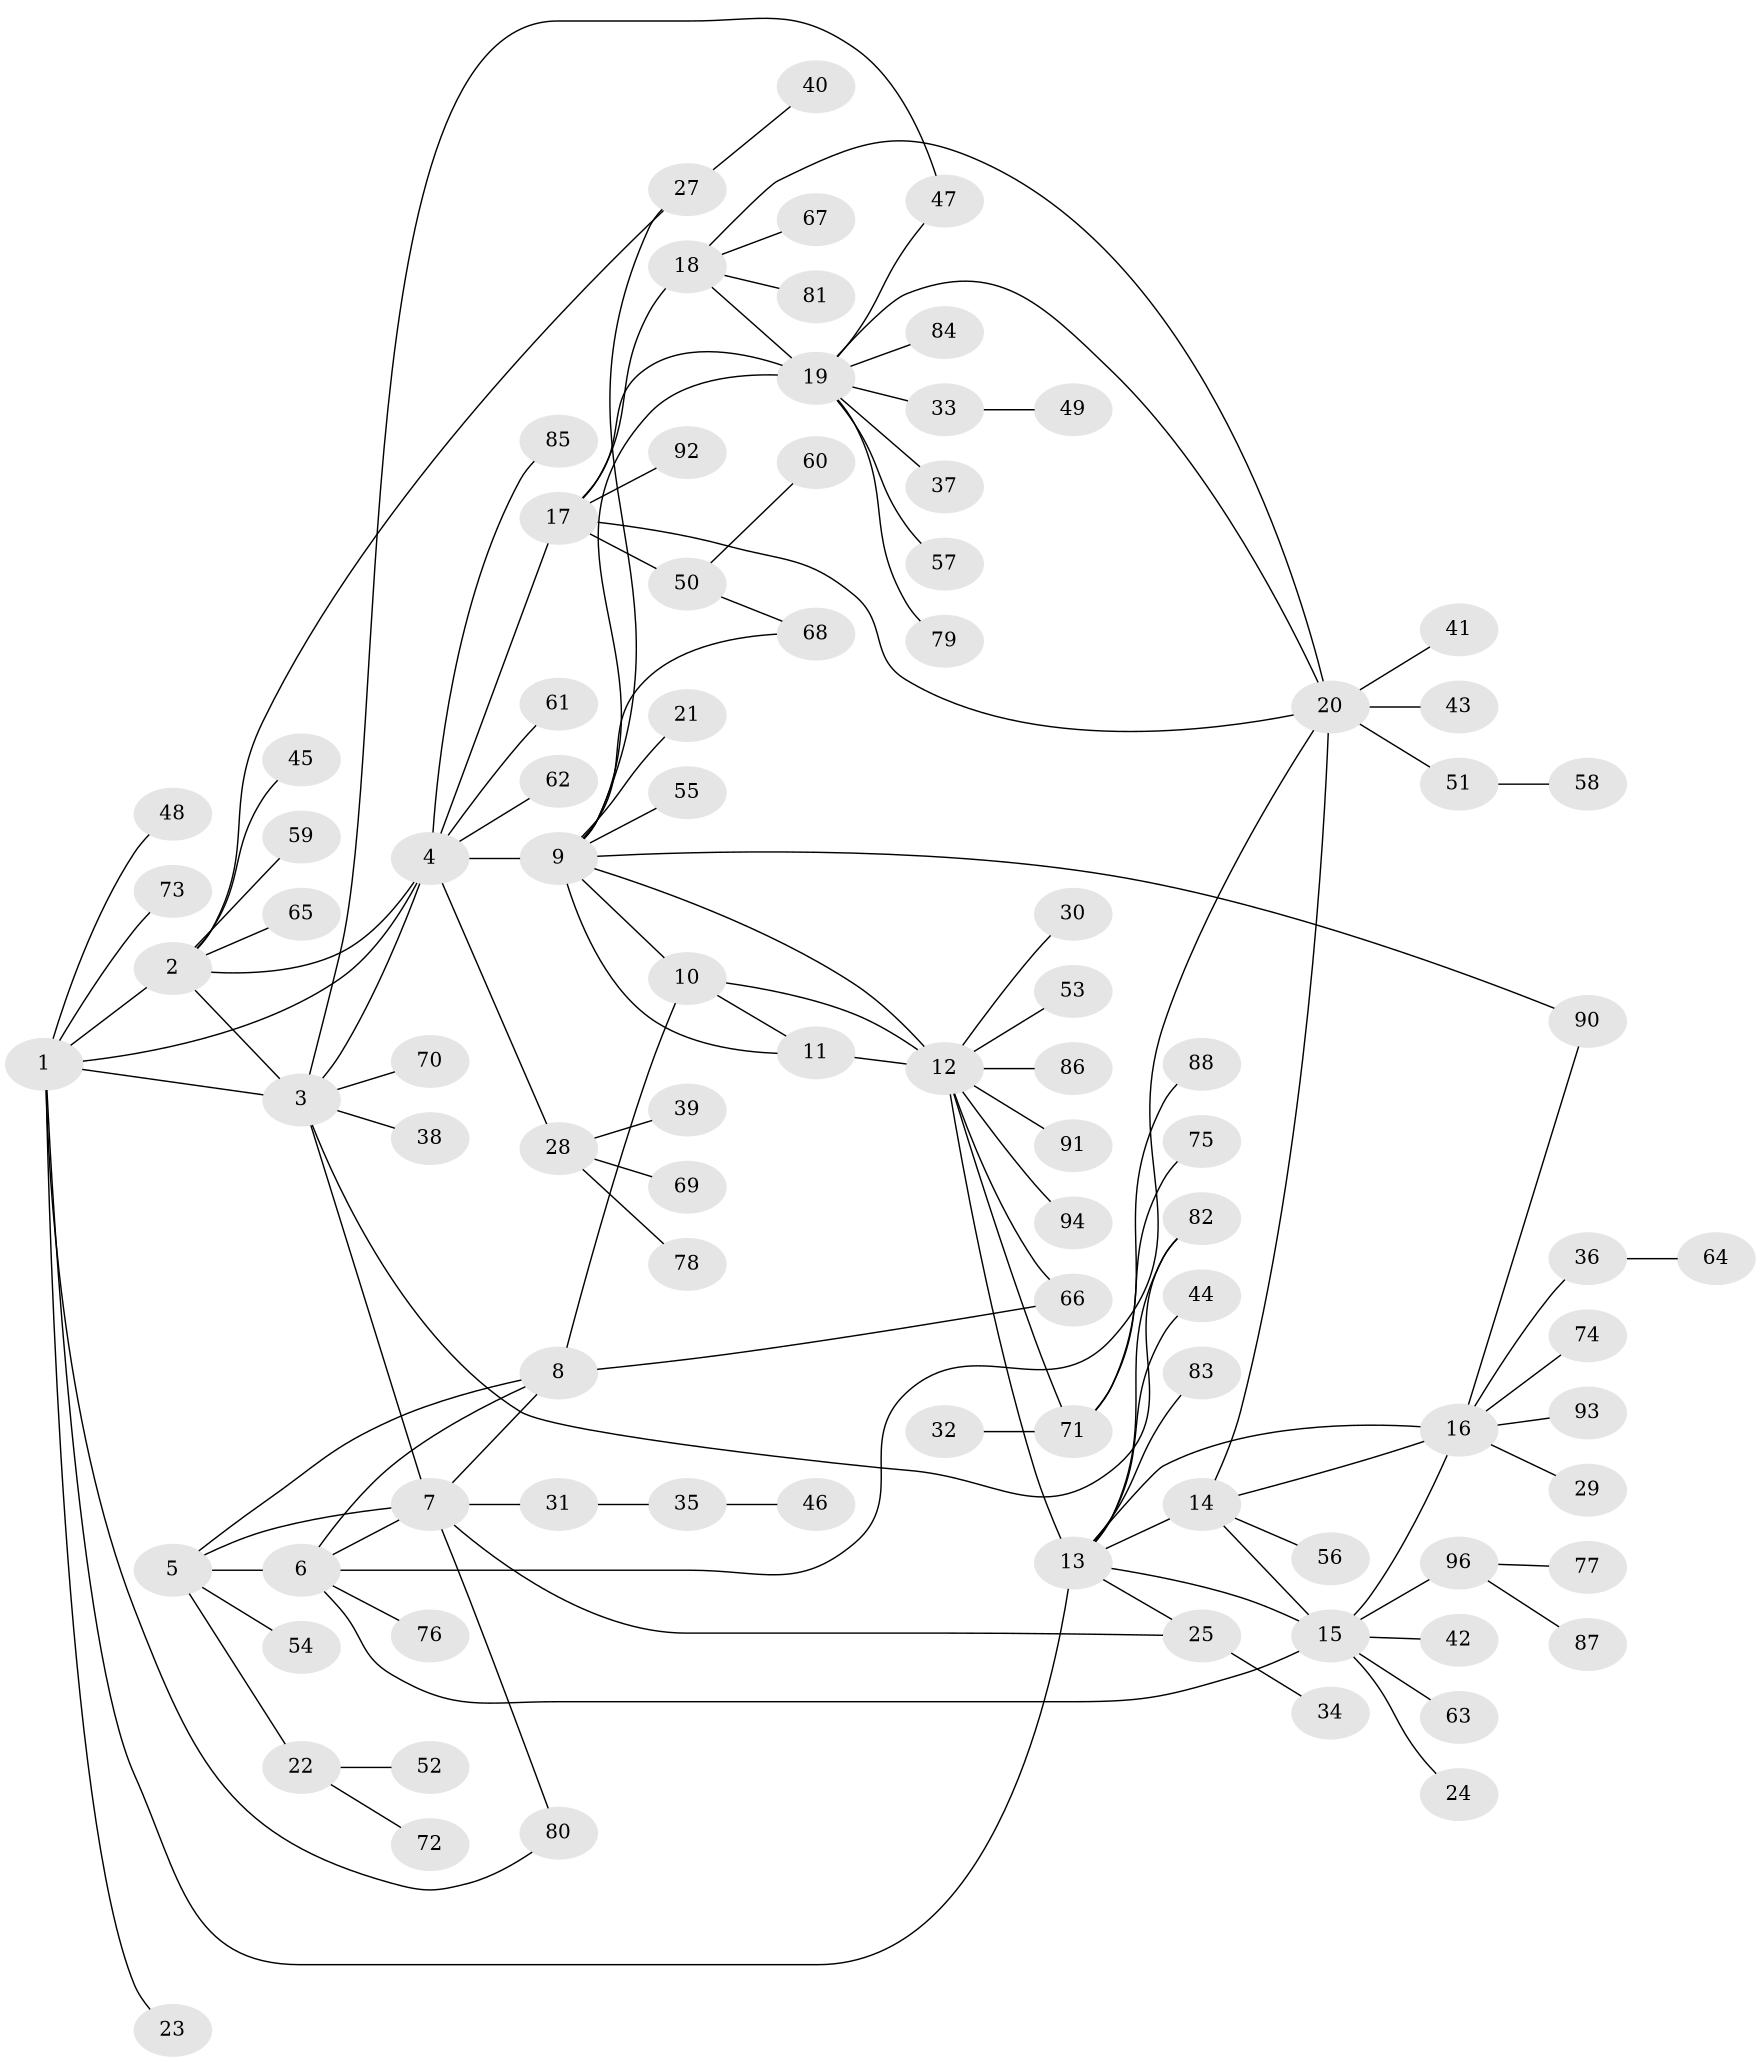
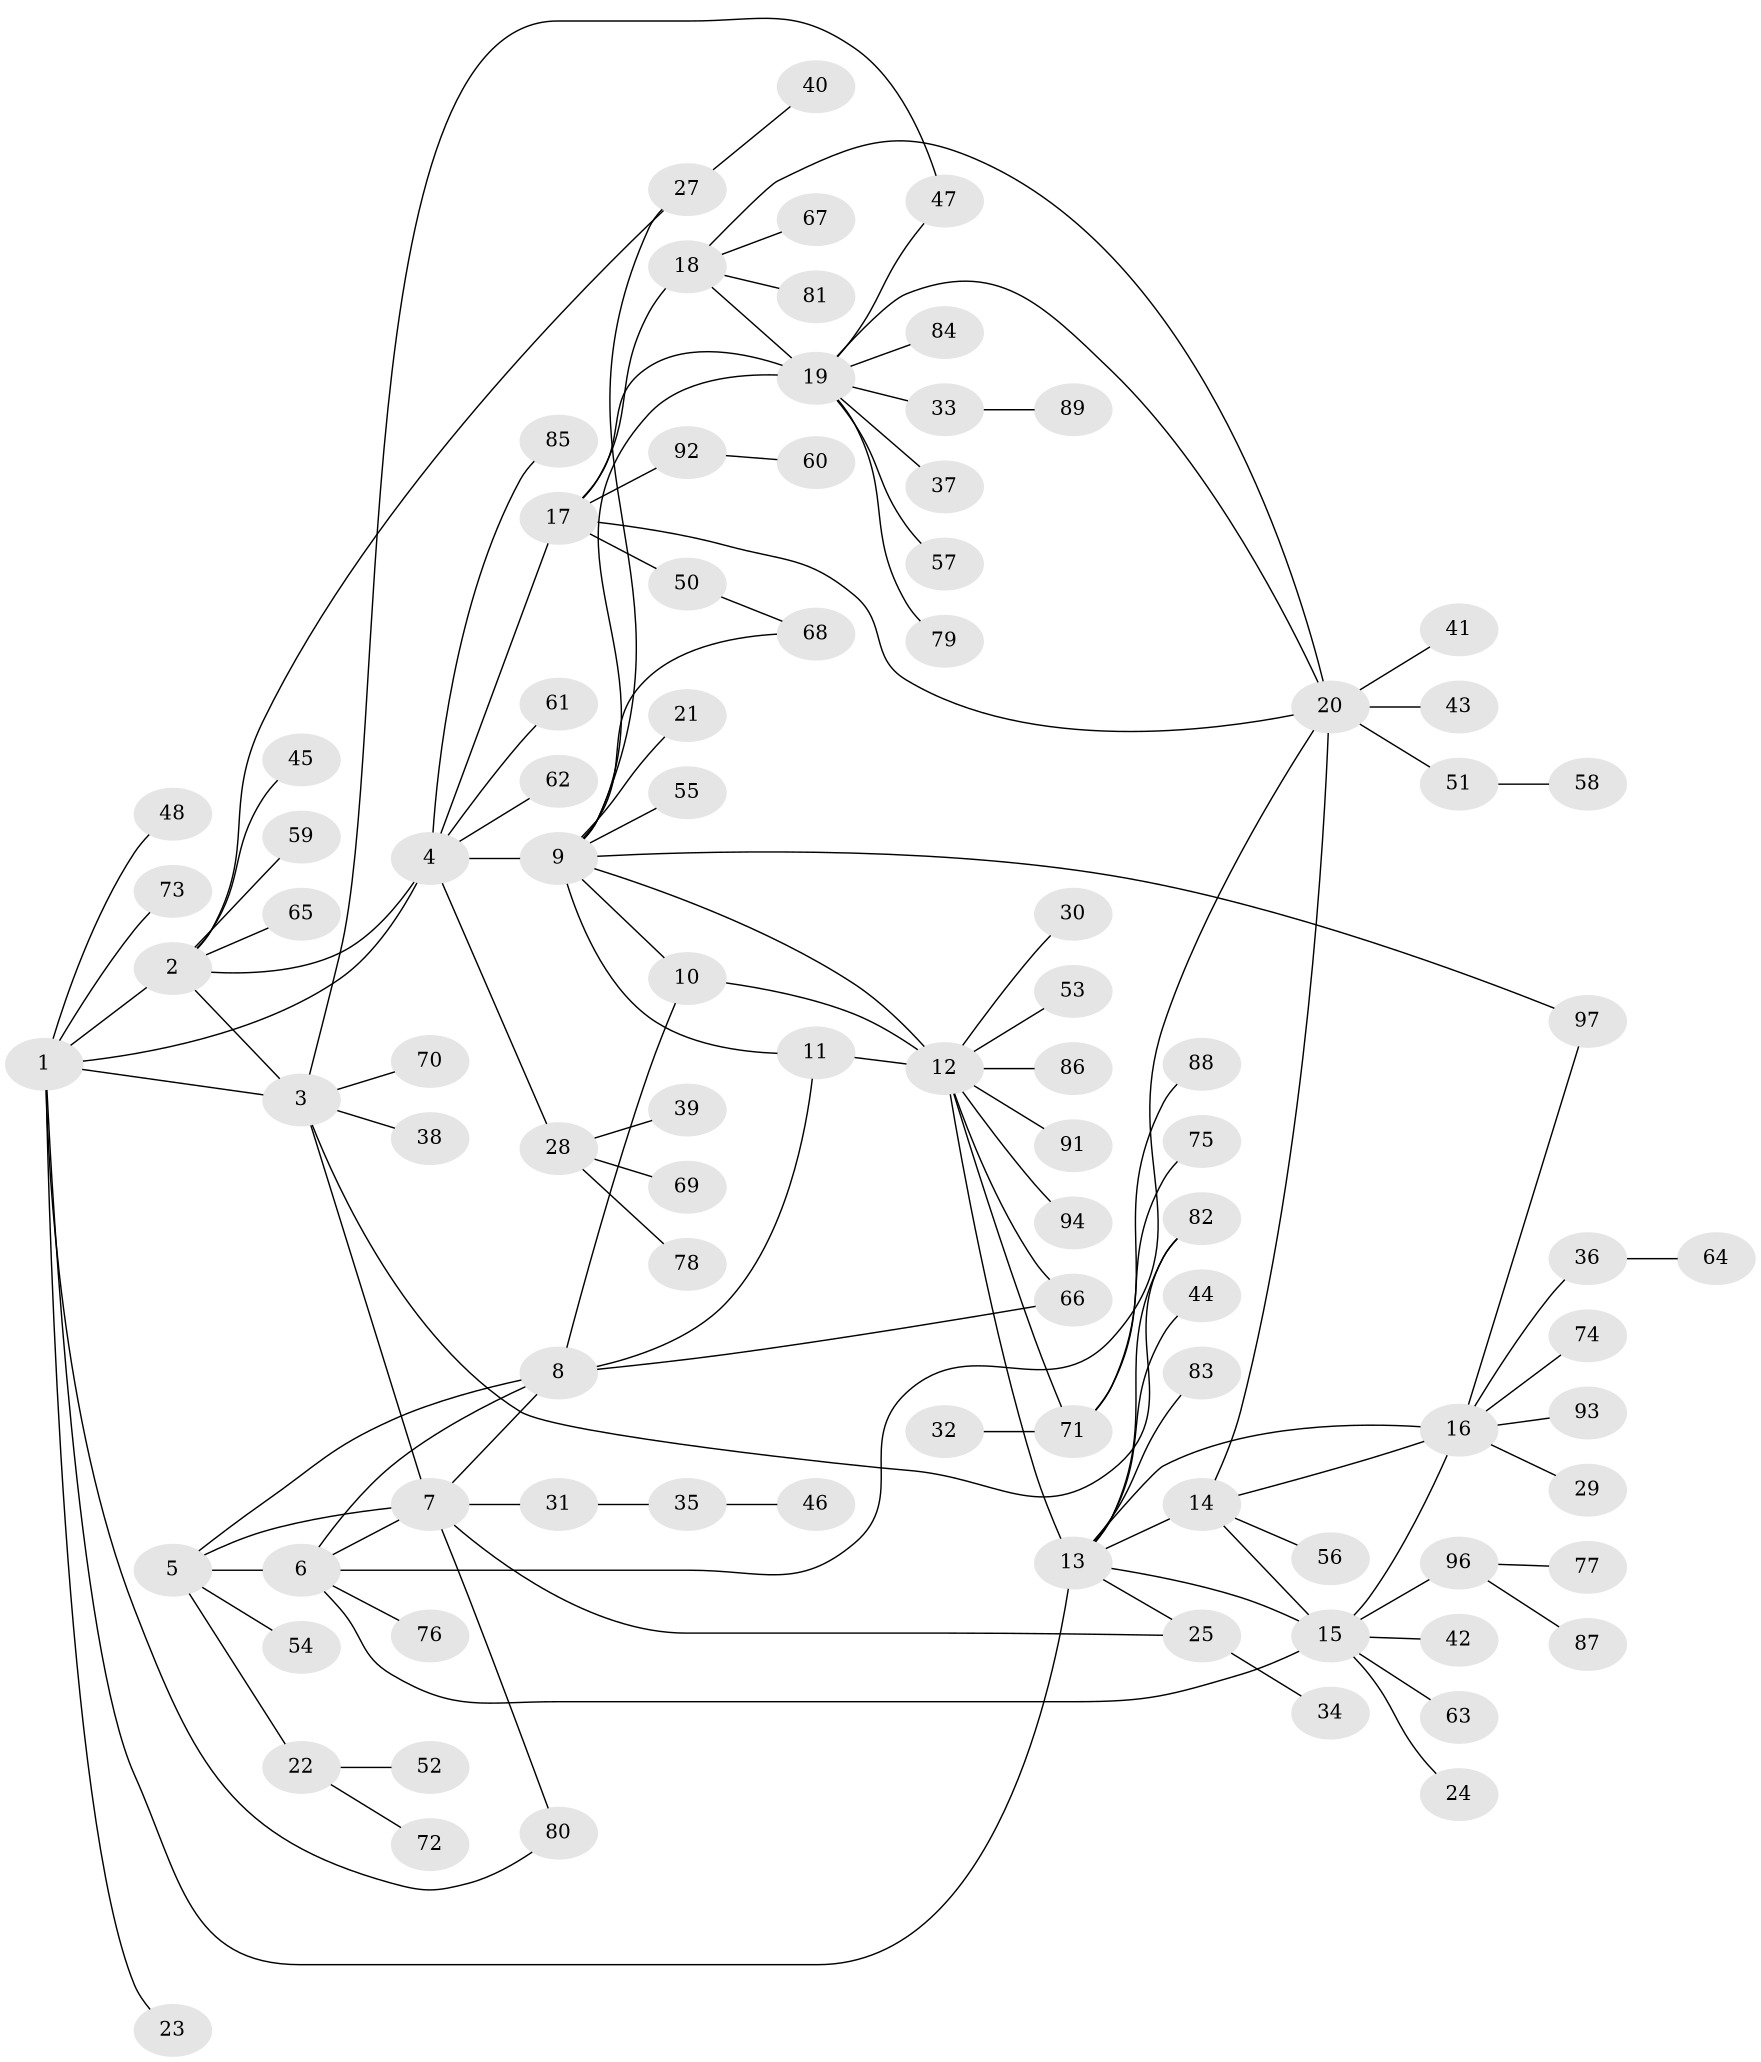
node "49": label "49" -> "89"
edge "60" -- "50": now "60" -- "92"
edge "4" -- "3": removed
edge "10" -- "11": now "8" -- "11"
node "90": label "90" -> "97"
